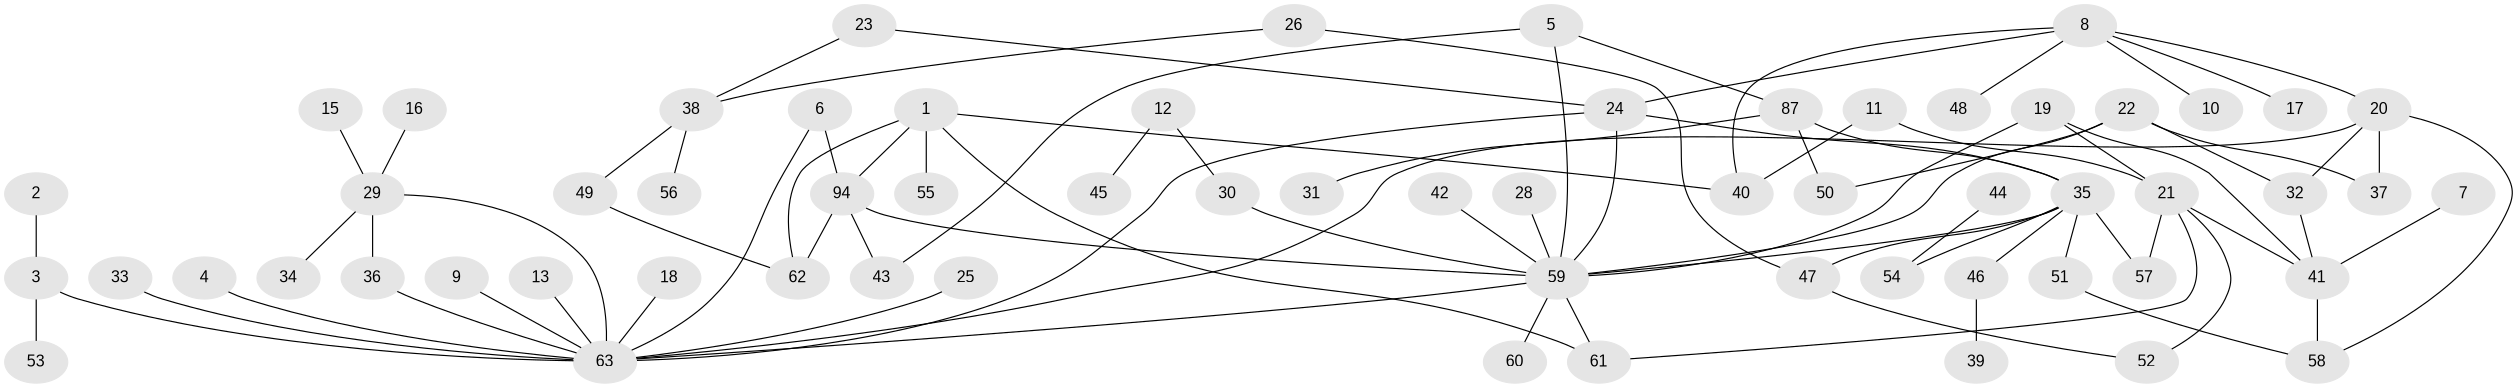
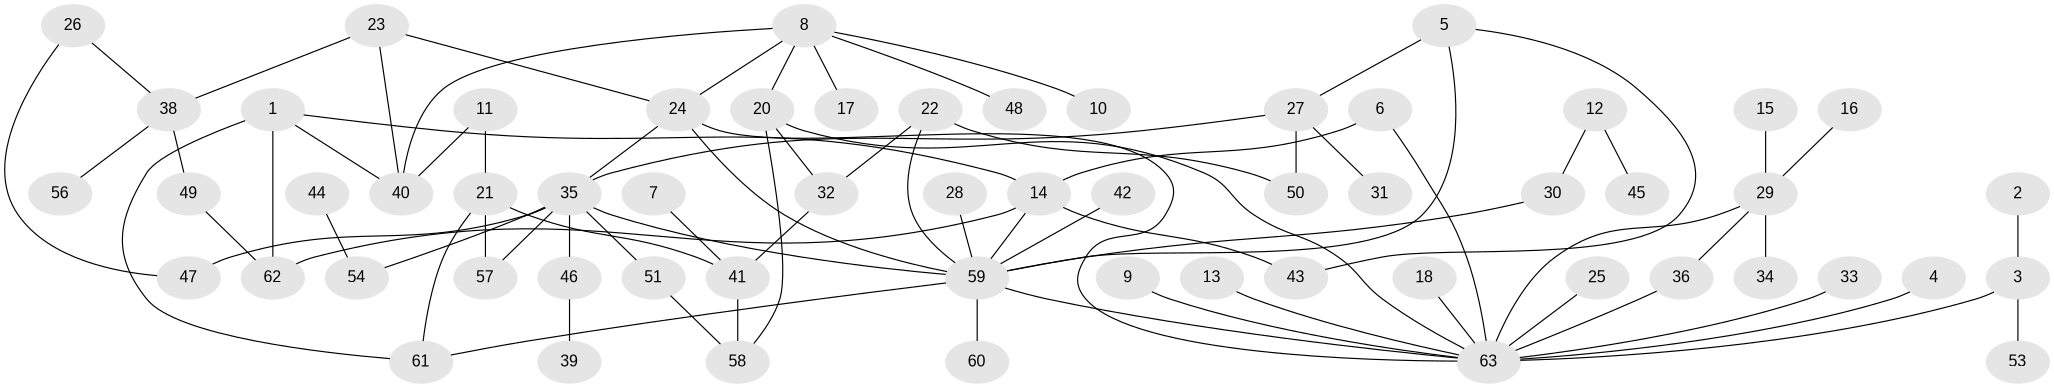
edge "23" -- "40": added
node "87": label "87" -> "27"
node "19": removed
node "94": label "94" -> "14"
node "55": removed
node "37": removed
node "52": removed
